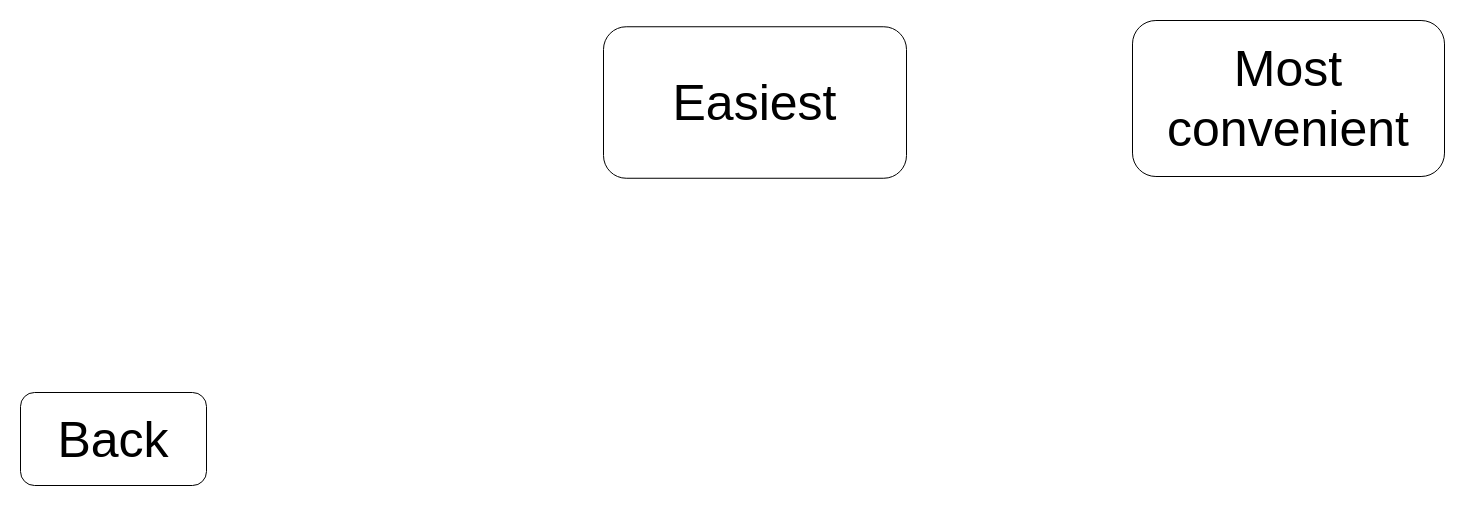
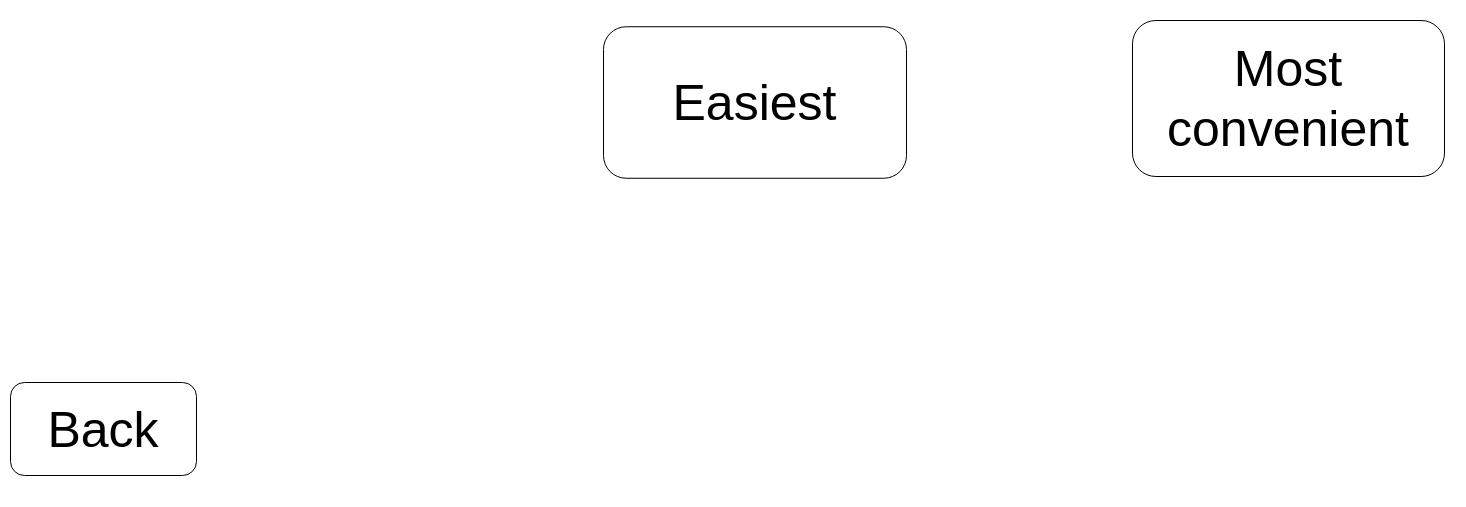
node "Back": moved (114, 439) -> (104, 429)
